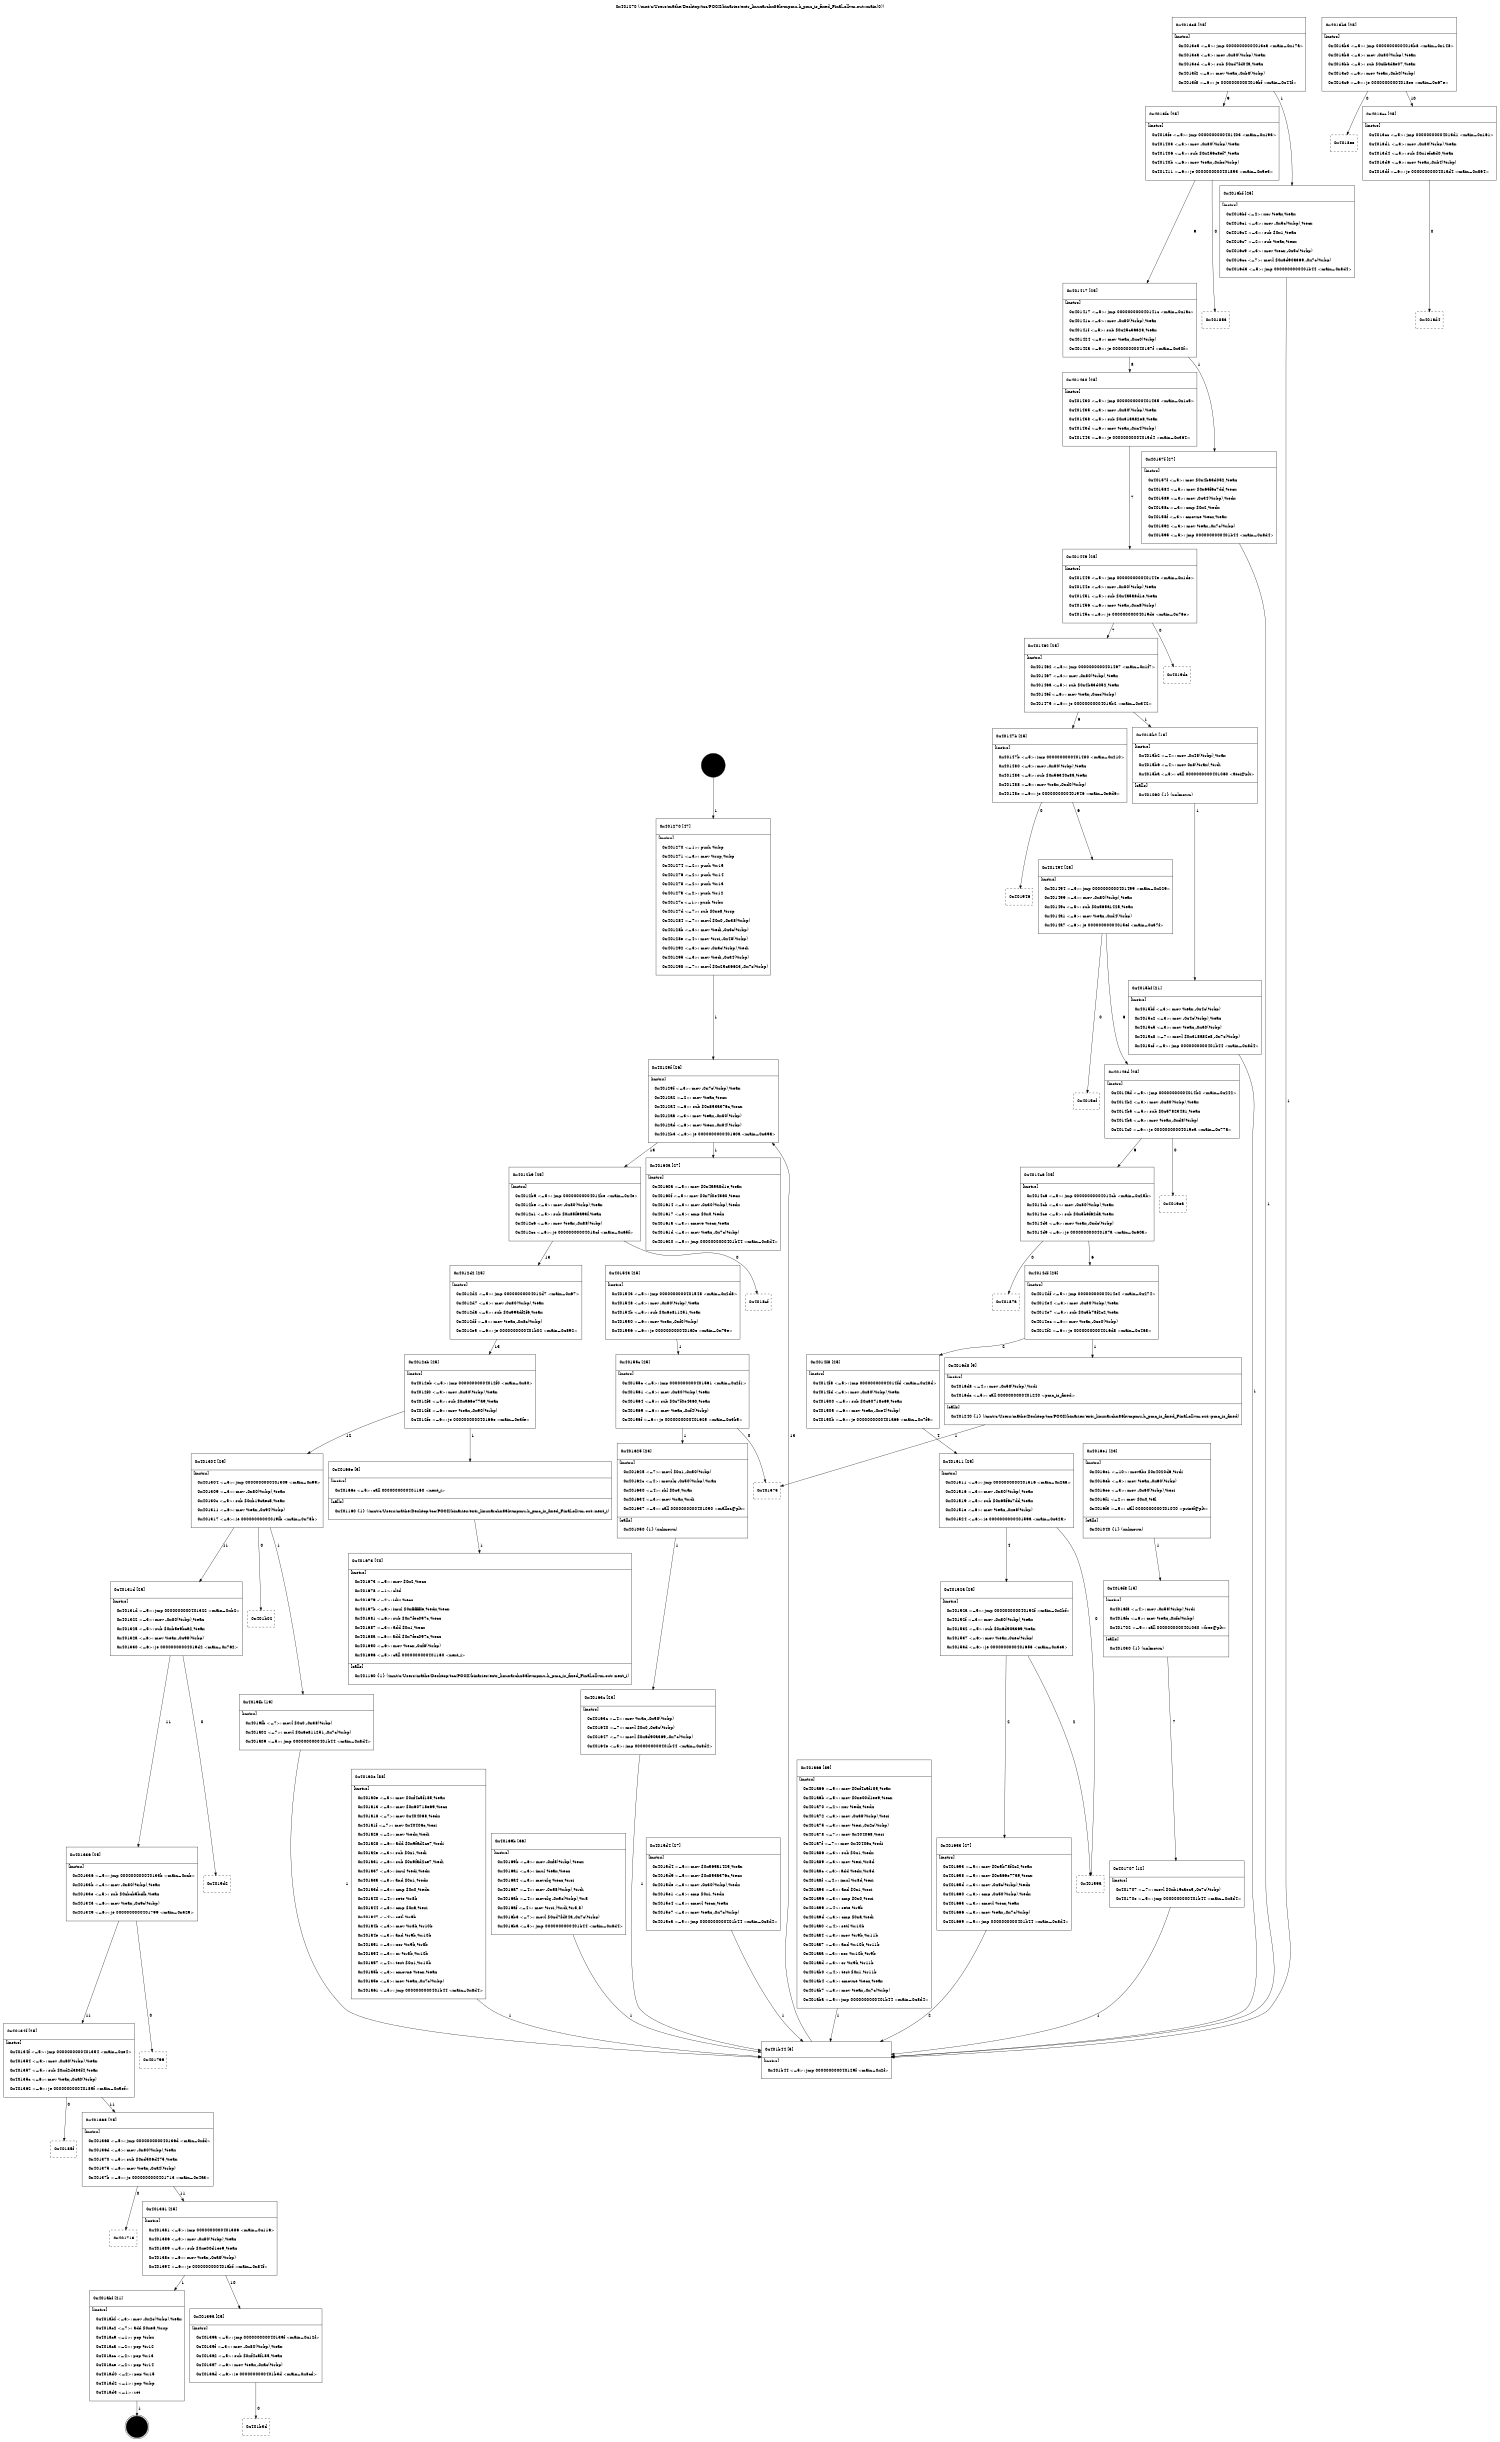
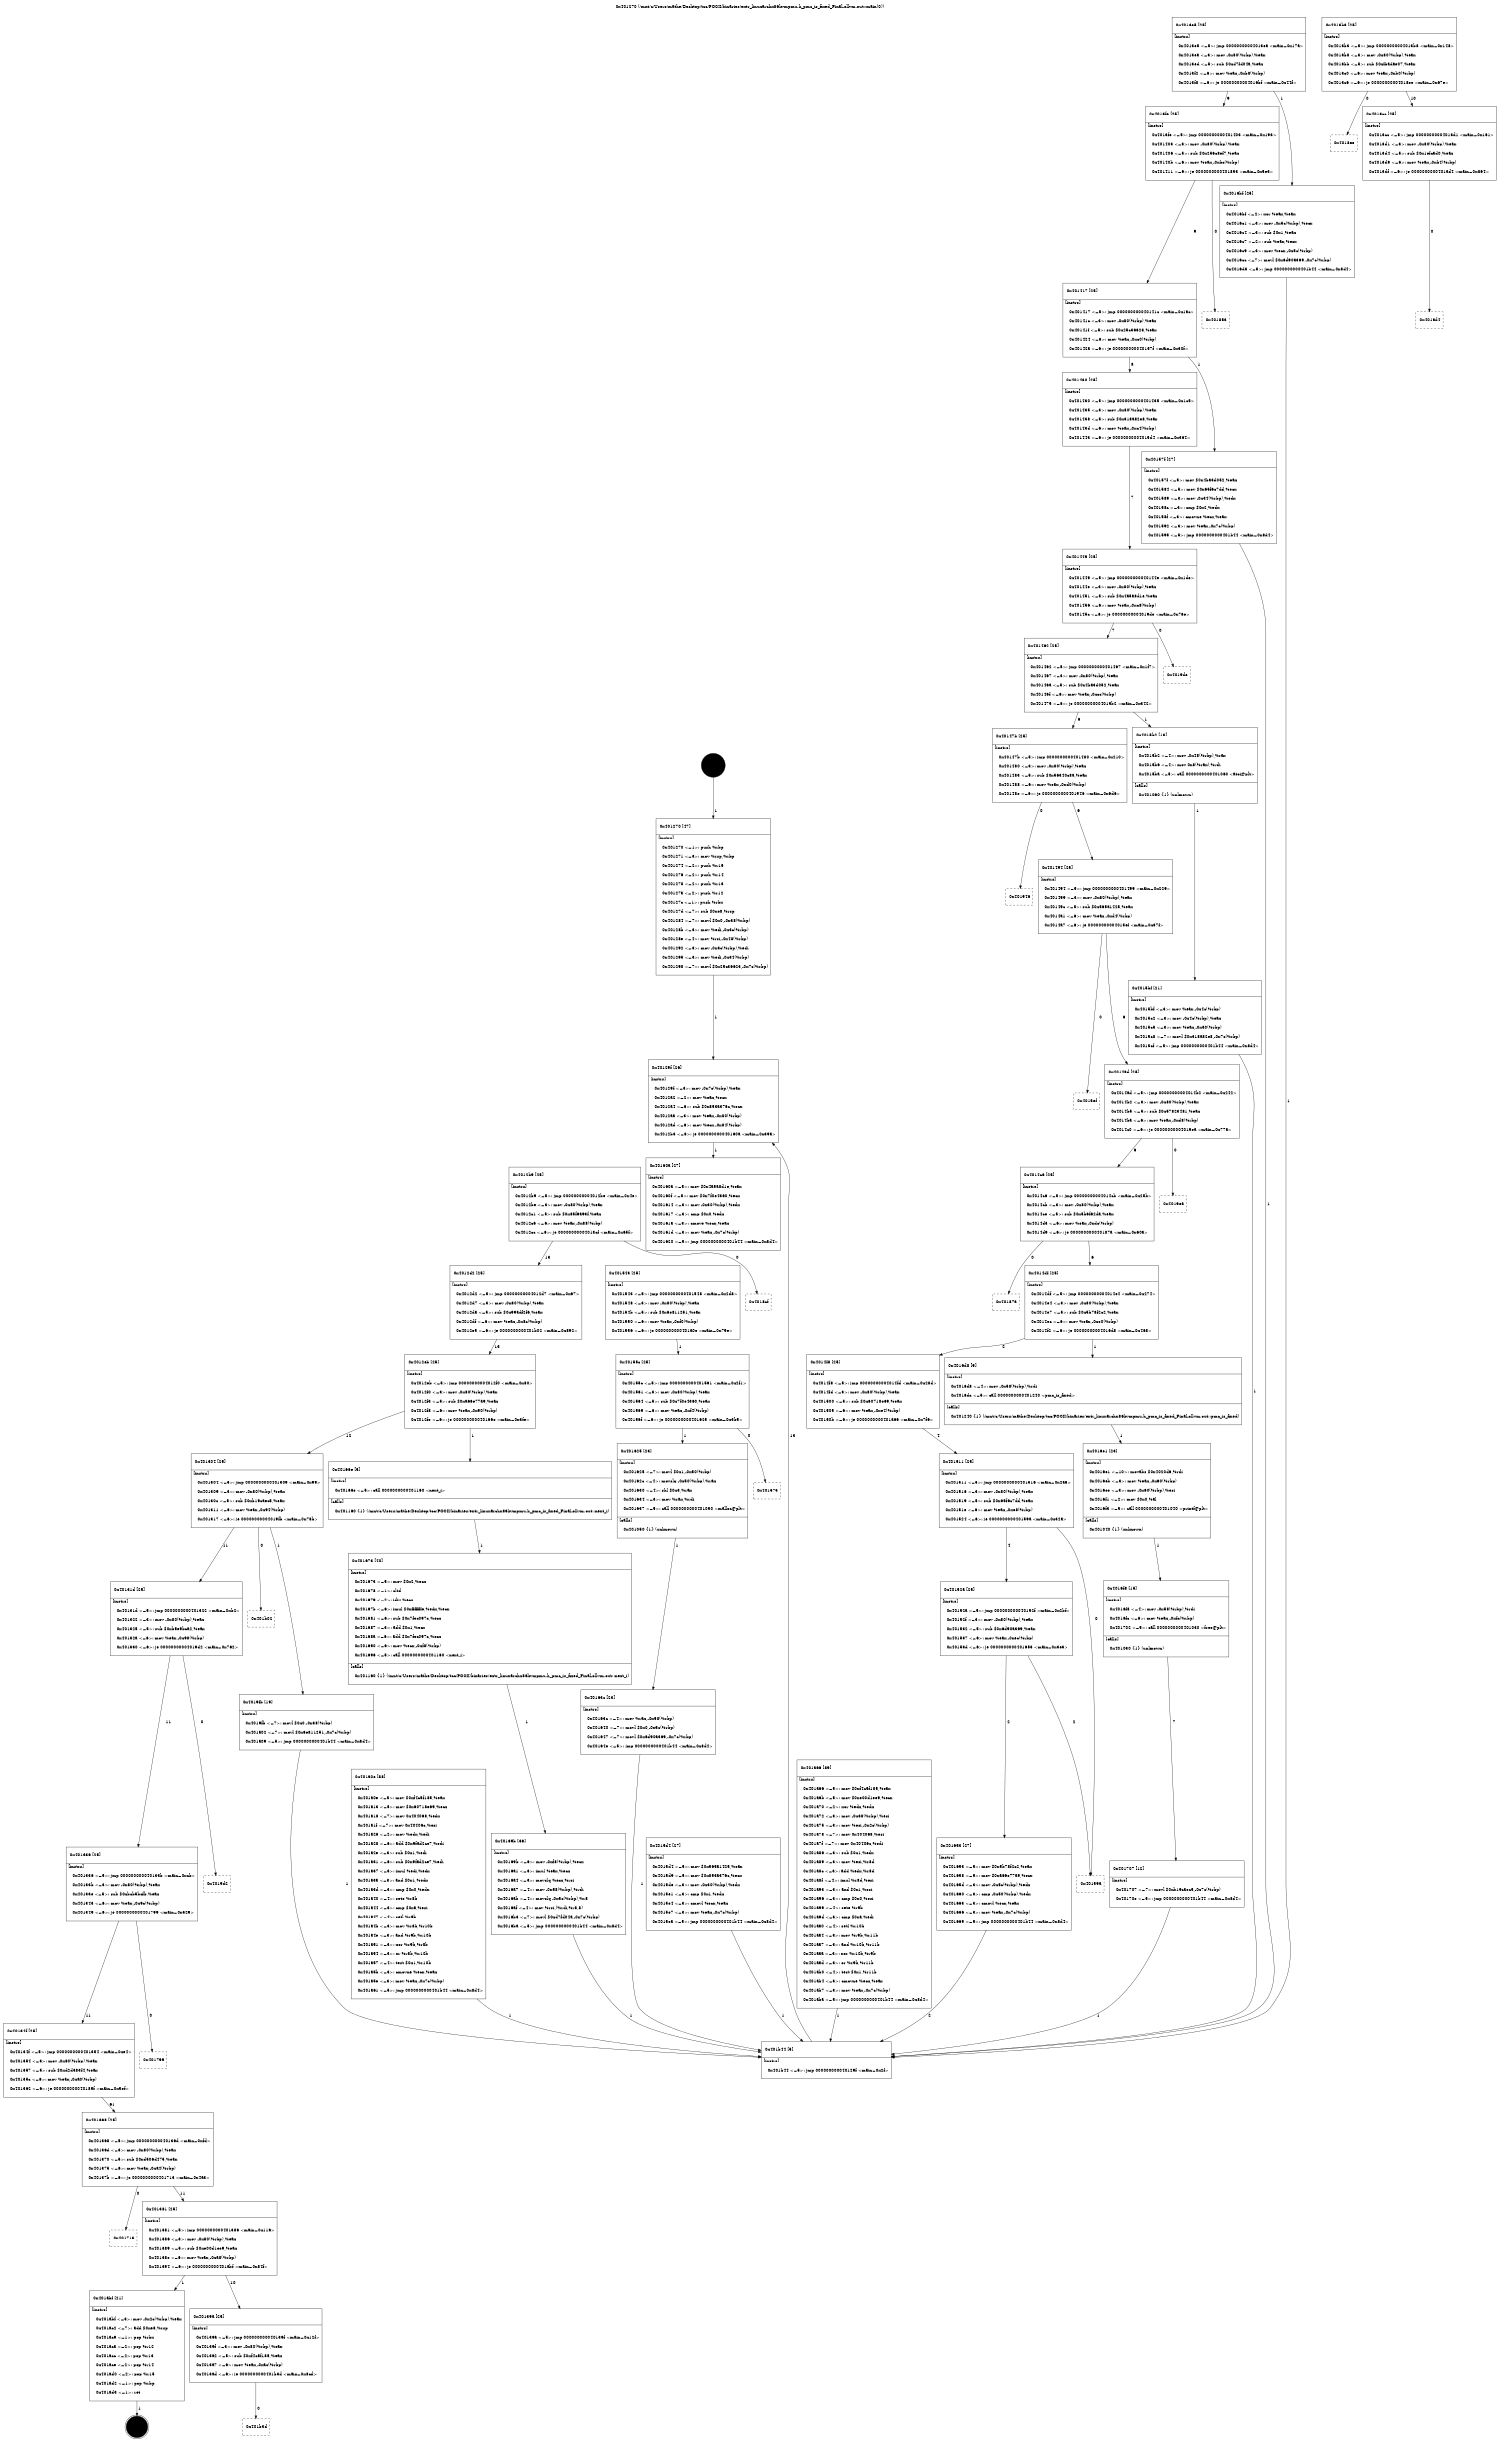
edge "0x40129f [26]" -> "0x4012b9 [25]": removed, label "13"
edge "0x4016d8 [9]" -> "0x401575": now "0x4016d8 [9]" -> "0x4016e1 [23]"
edge "0x401673 [40]" -> "0x40169b [36]": added, label "1"
edge "0x40134f [25]" -> "0x401368 [25]": label " 11" -> " 61"
node "0x40185f": removed
